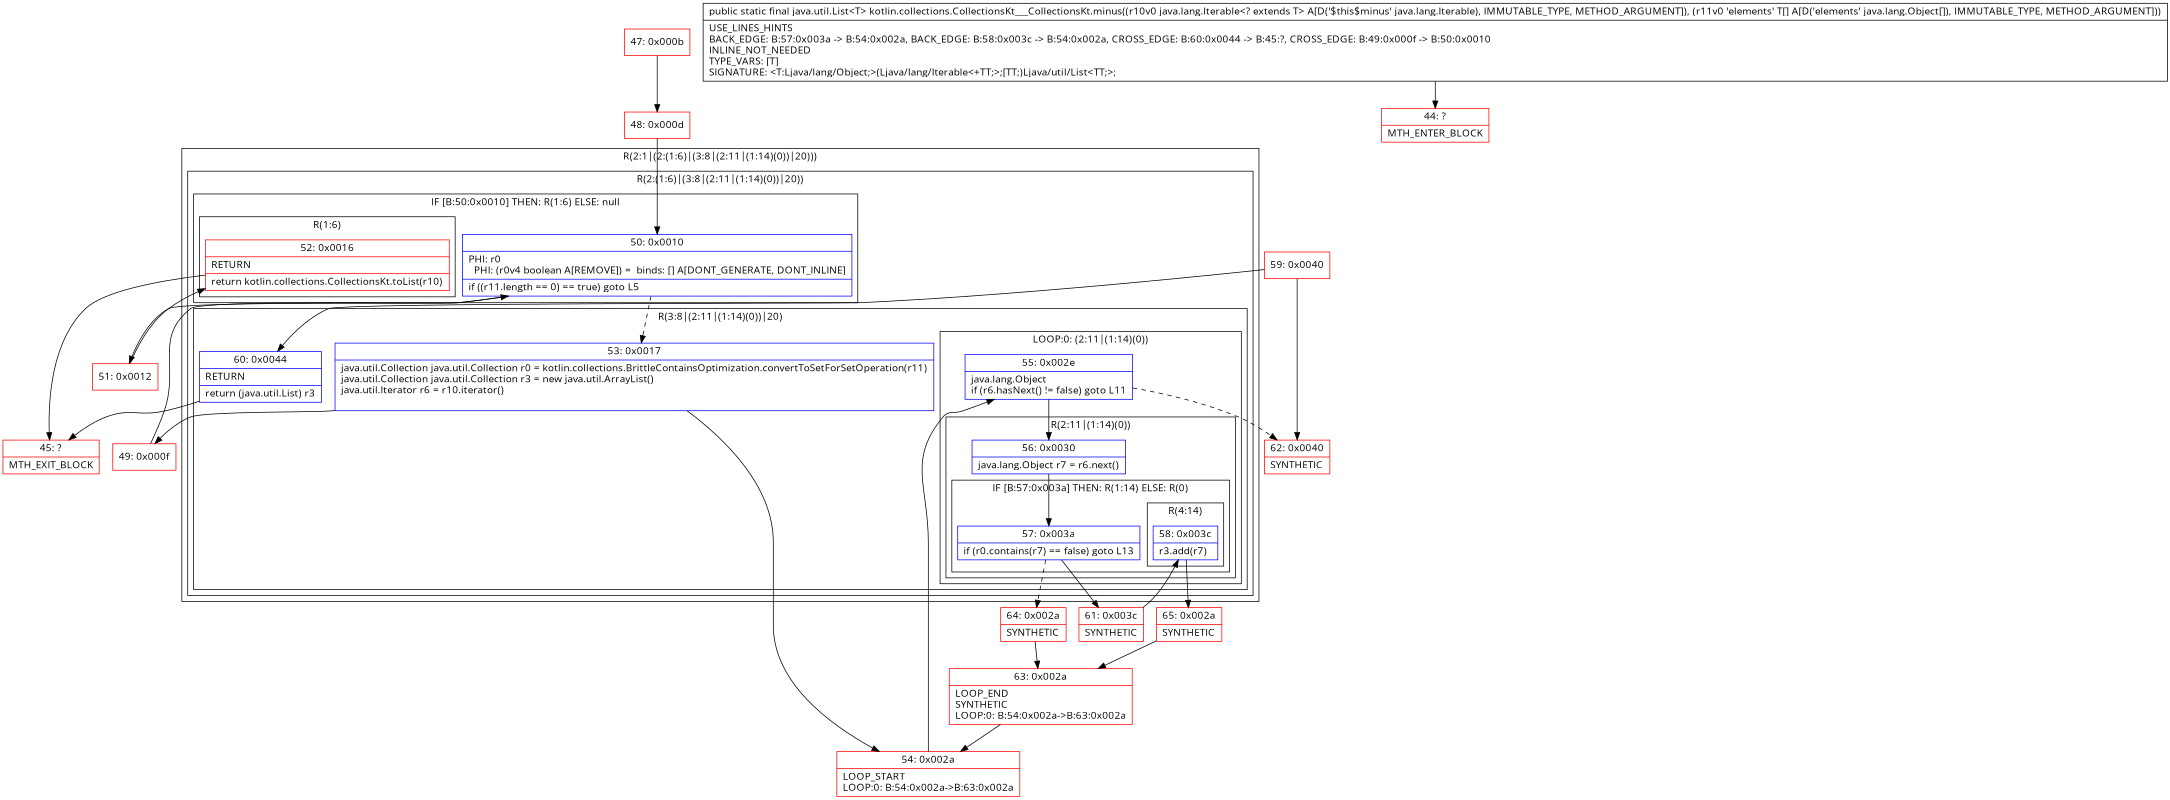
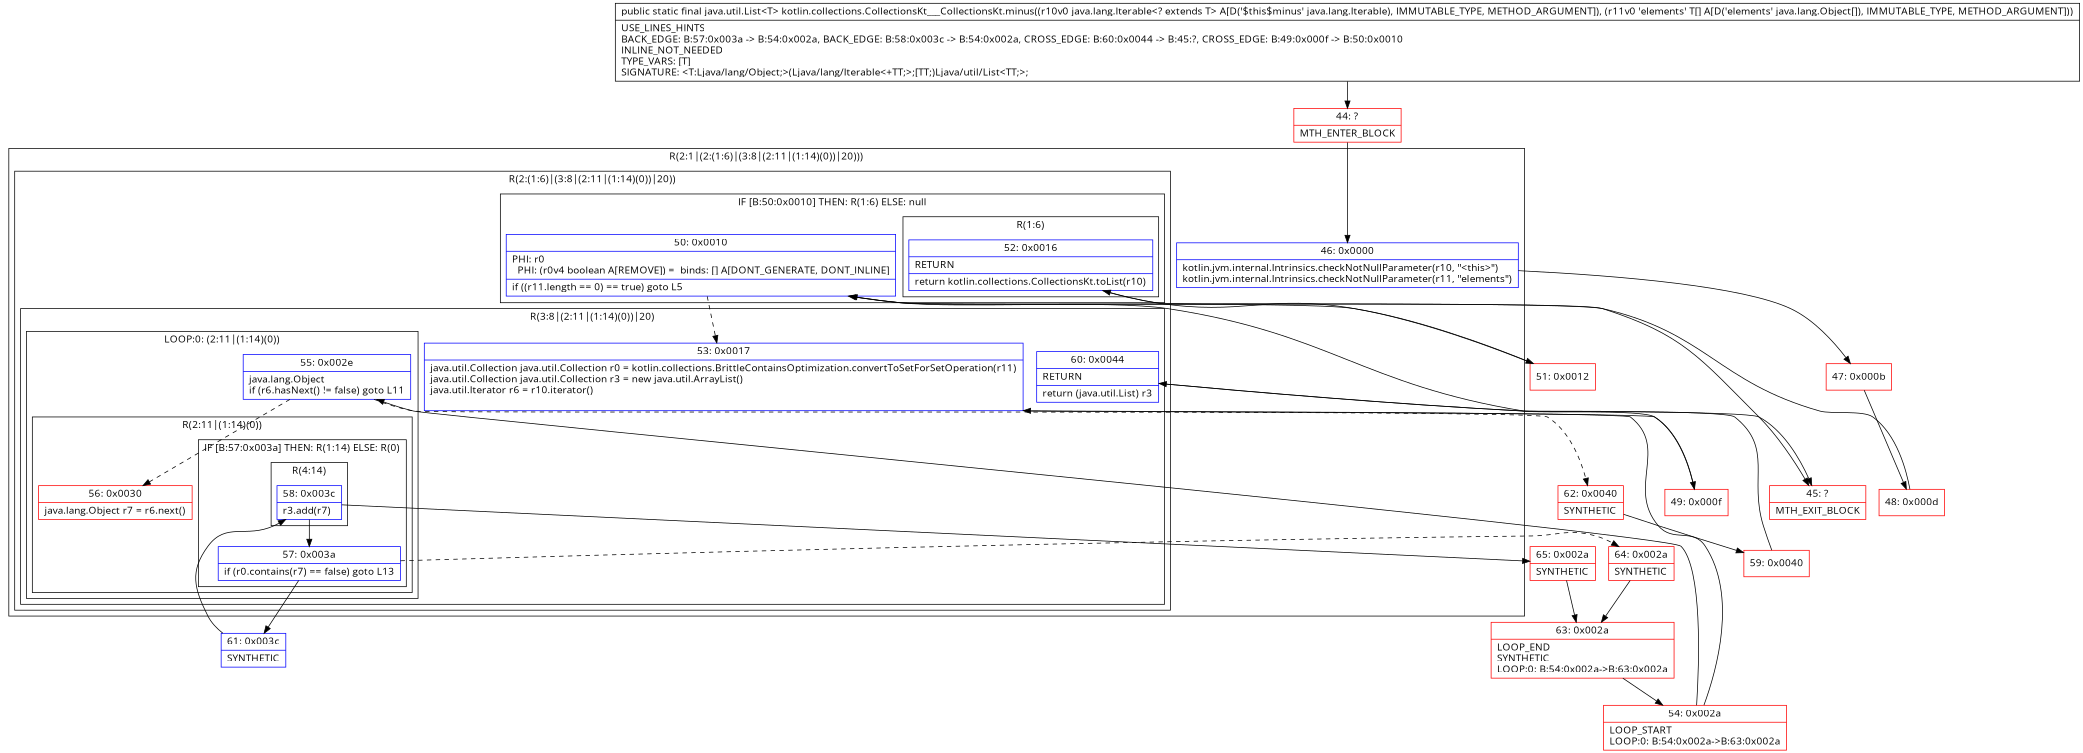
node "52: 0x0016": color red -> blue
node "46: 0x0000": added
edge "59: 0x0040" -> "62: 0x0040": reversed
edge "55: 0x002e" -> "56: 0x0030": style solid -> dashed
node "56: 0x0030": color blue -> red
edge "56: 0x0030" -> "57: 0x003a": now "58: 0x003c" -> "57: 0x003a"
edge "53: 0x0017" -> "54: 0x002a": reversed
node "61: 0x003c": color red -> blue
